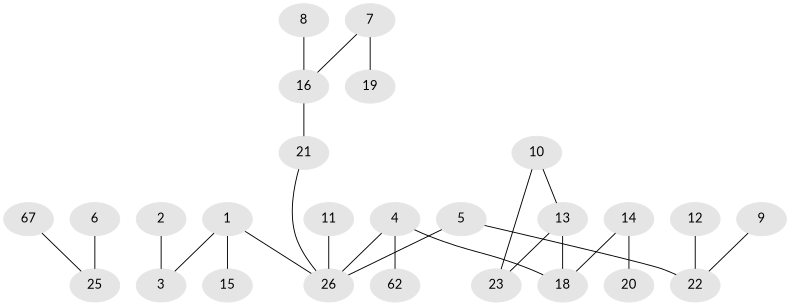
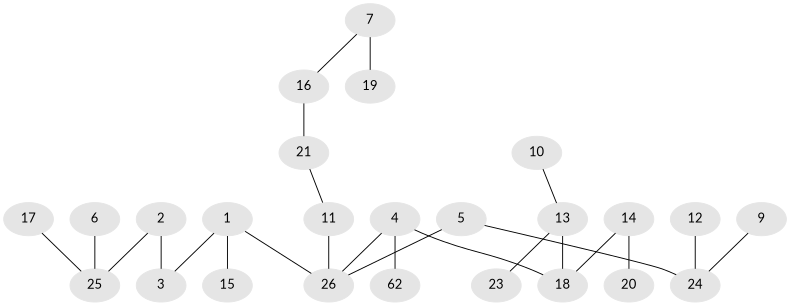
node "8": removed
node "67": label "67" -> "17"
edge "10" -- "23": removed
edge "21" -- "26": now "21" -- "11"
edge "2" -- "25": added
node "22": label "22" -> "24"
